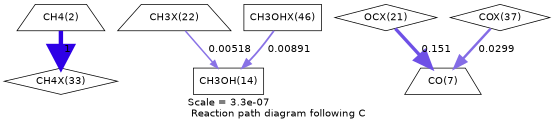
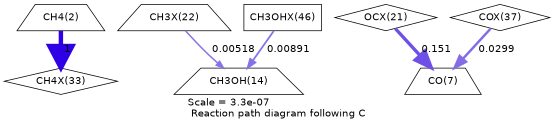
node "CH3OH(14)": shape box -> trapezium
